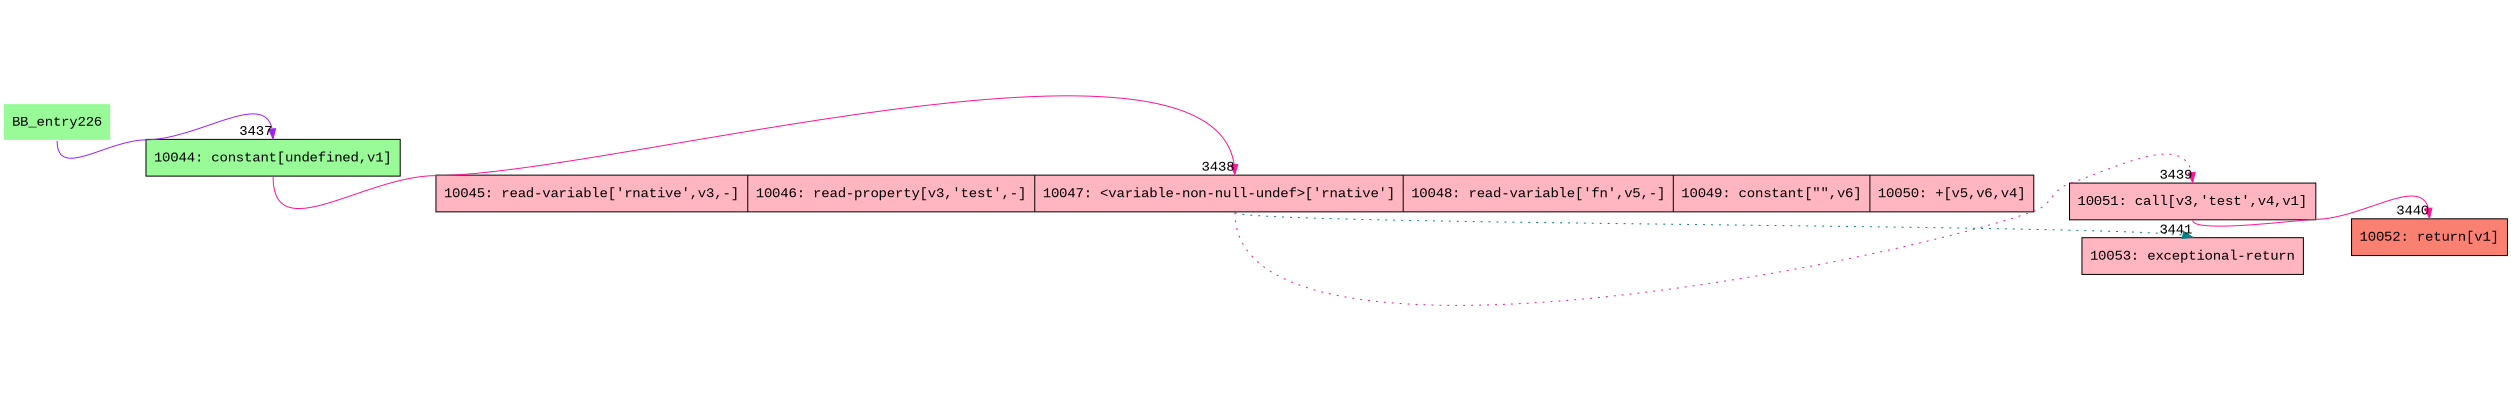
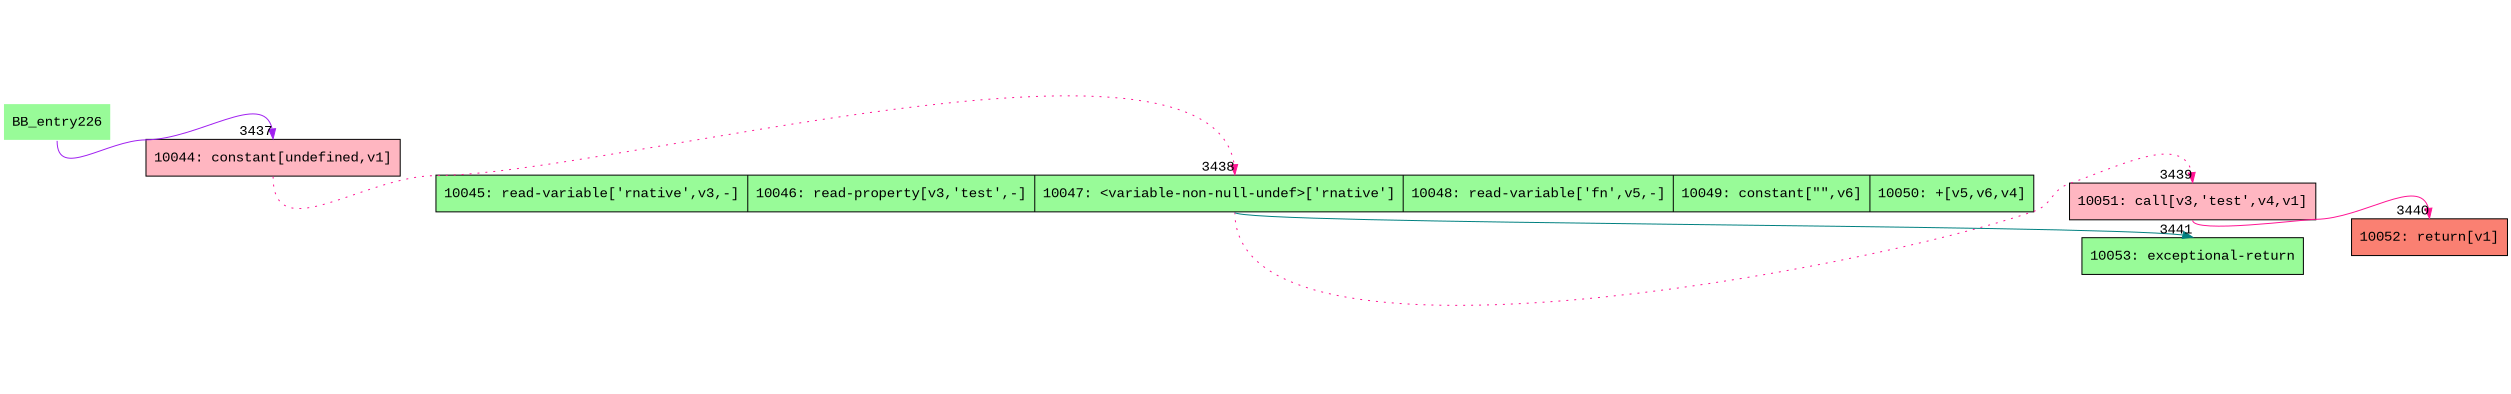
edge "10044: constant[undefined,v1]" -> "10045: read-variable['rnative',v3,-]": style solid -> dotted
node "10044: constant[undefined,v1]": fillcolor palegreen -> lightpink
node "10045: read-variable['rnative',v3,-]": fillcolor lightpink -> palegreen
edge "10045: read-variable['rnative',v3,-]" -> "10053: exceptional-return": style dotted -> solid
node "10053: exceptional-return": fillcolor lightpink -> palegreen
